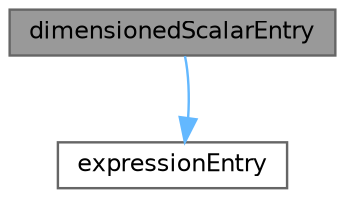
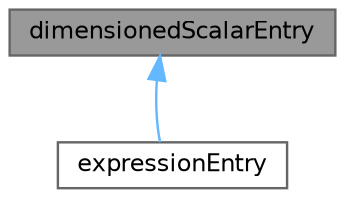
edge "dimensionedScalarEntry" -> "expressionEntry": reversed
